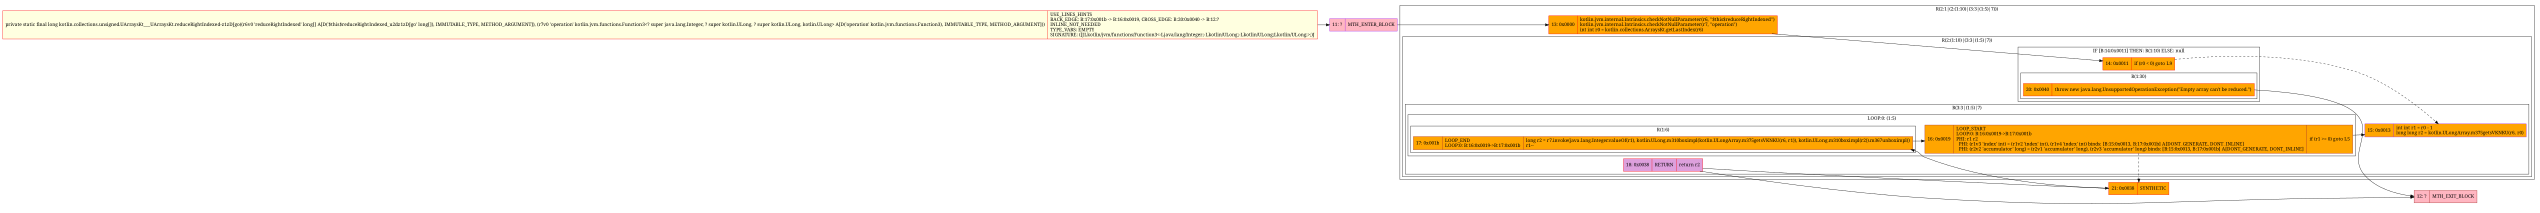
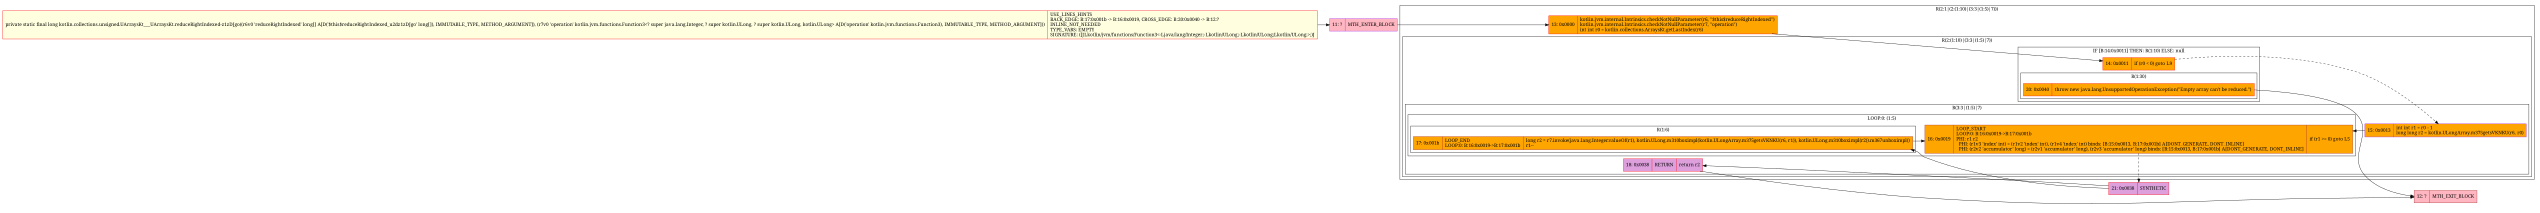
edge "16: 0x0019" -> "15: 0x0013": reversed
edge "18: 0x0038" -> "21: 0x0038": reversed
node "21: 0x0038": fillcolor orange -> plum
